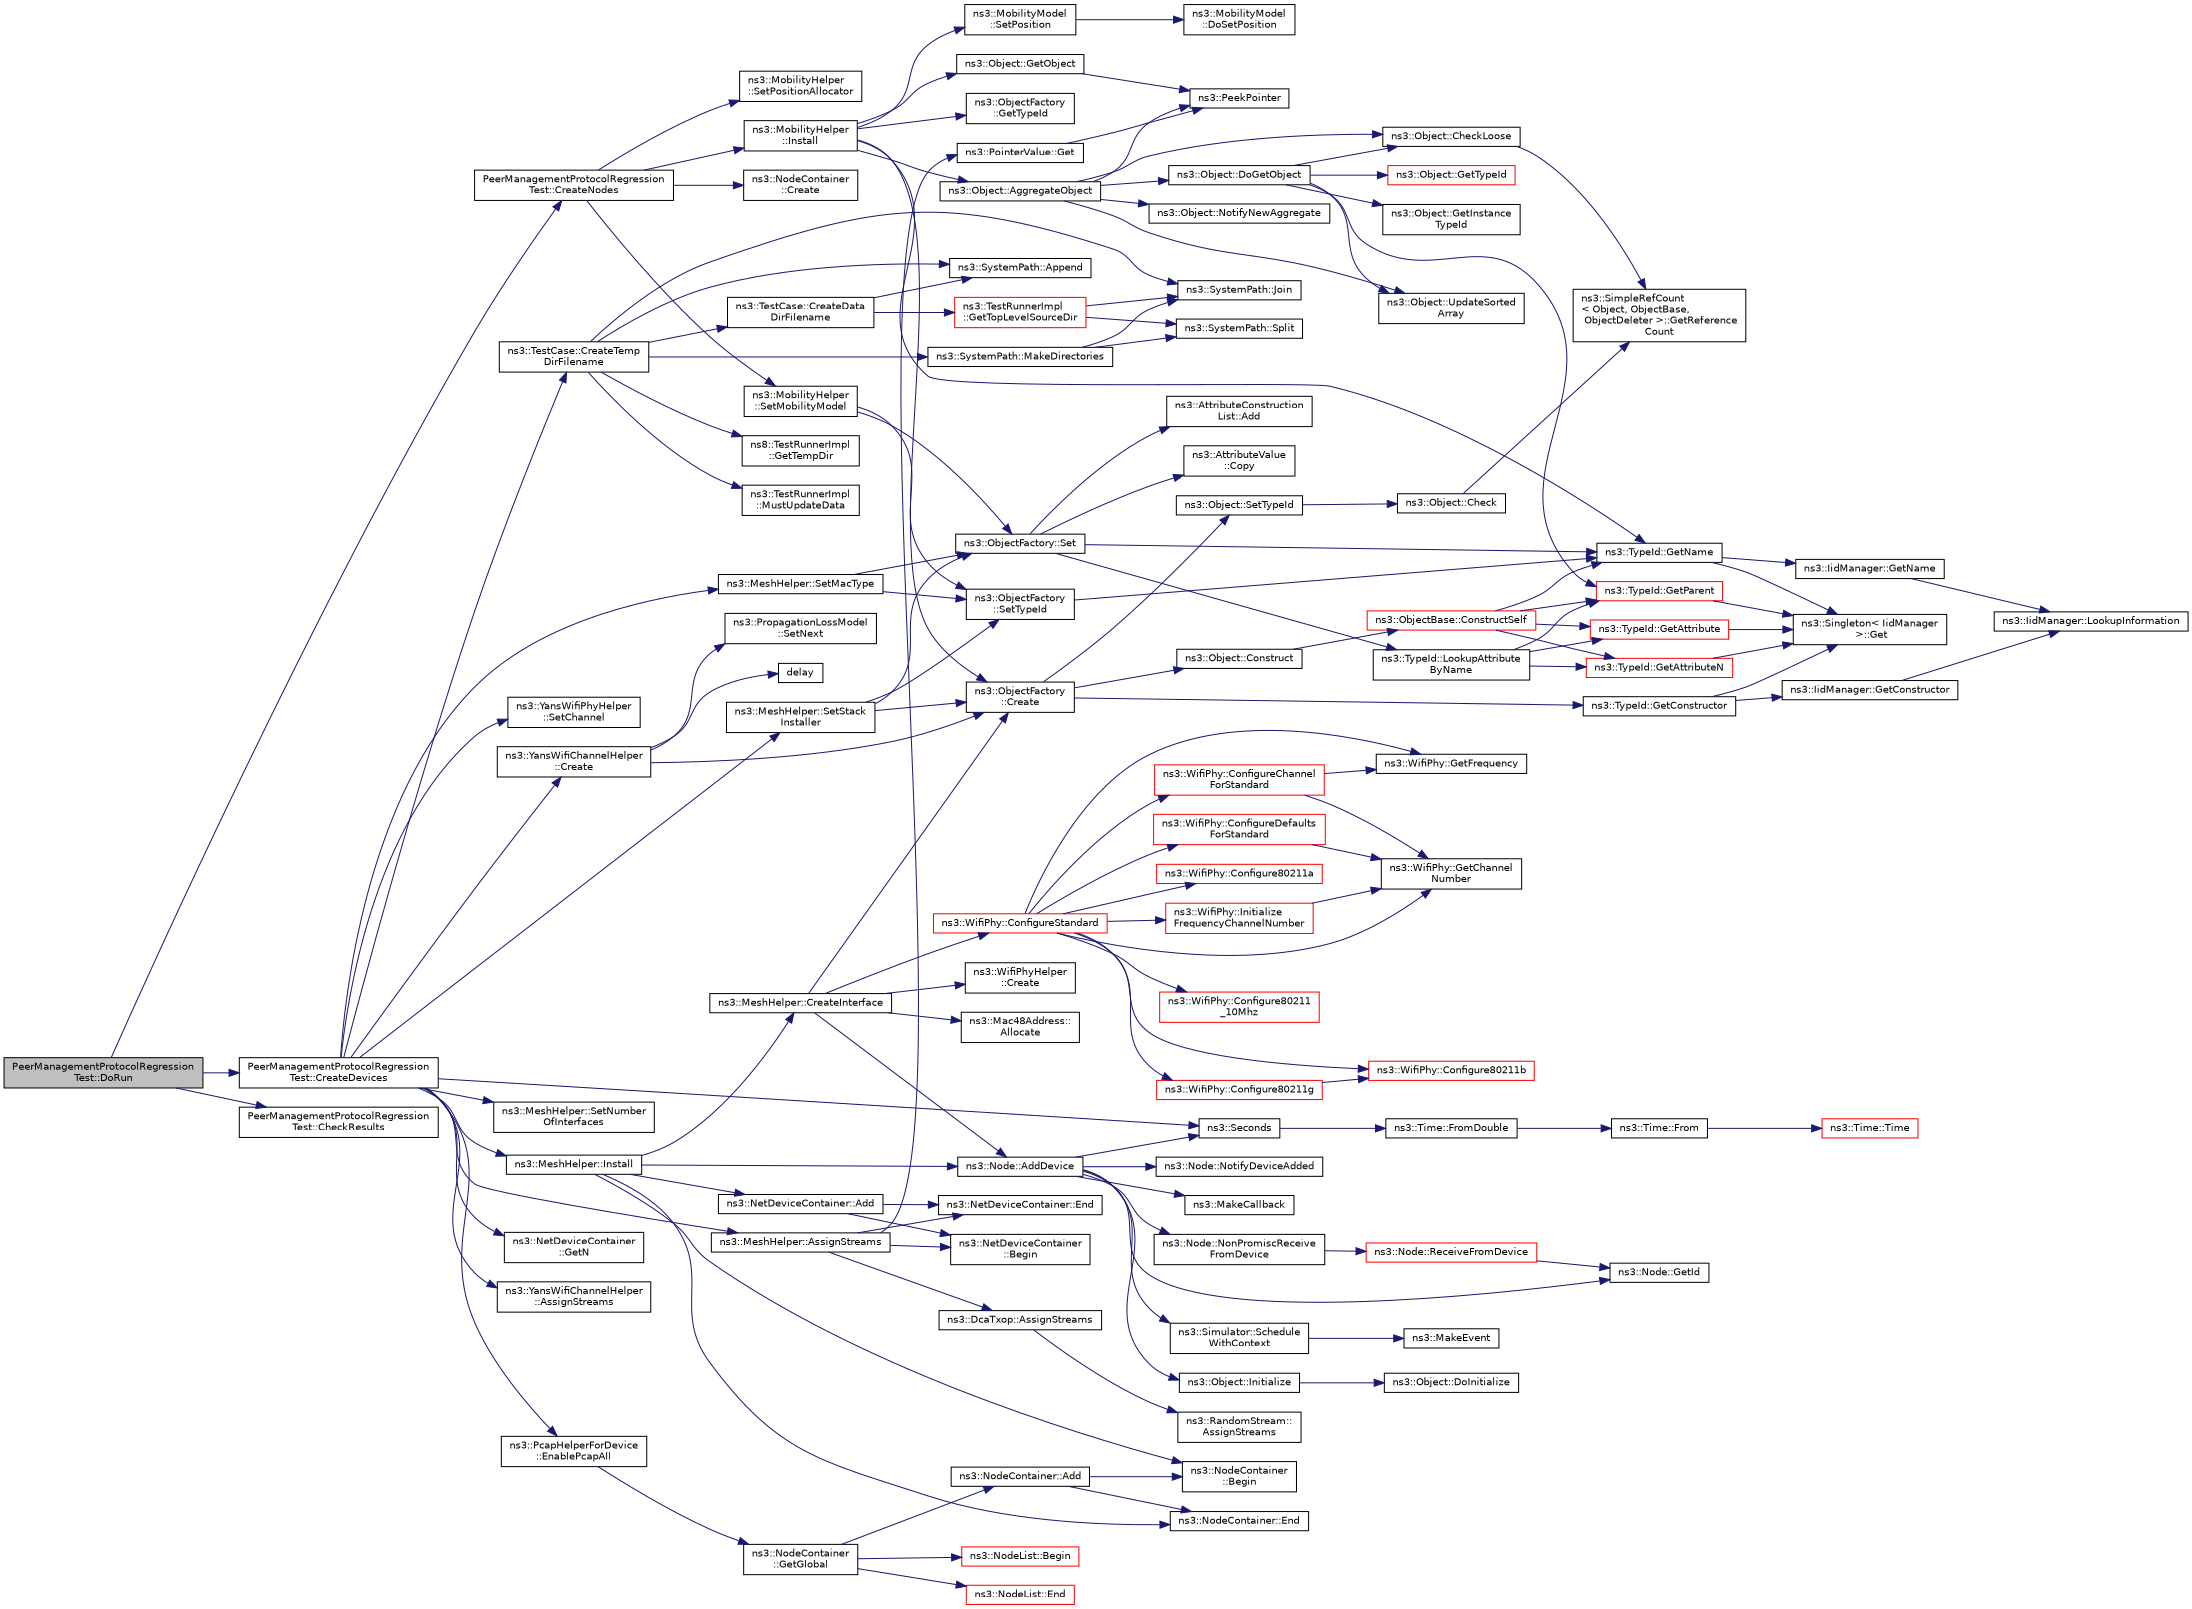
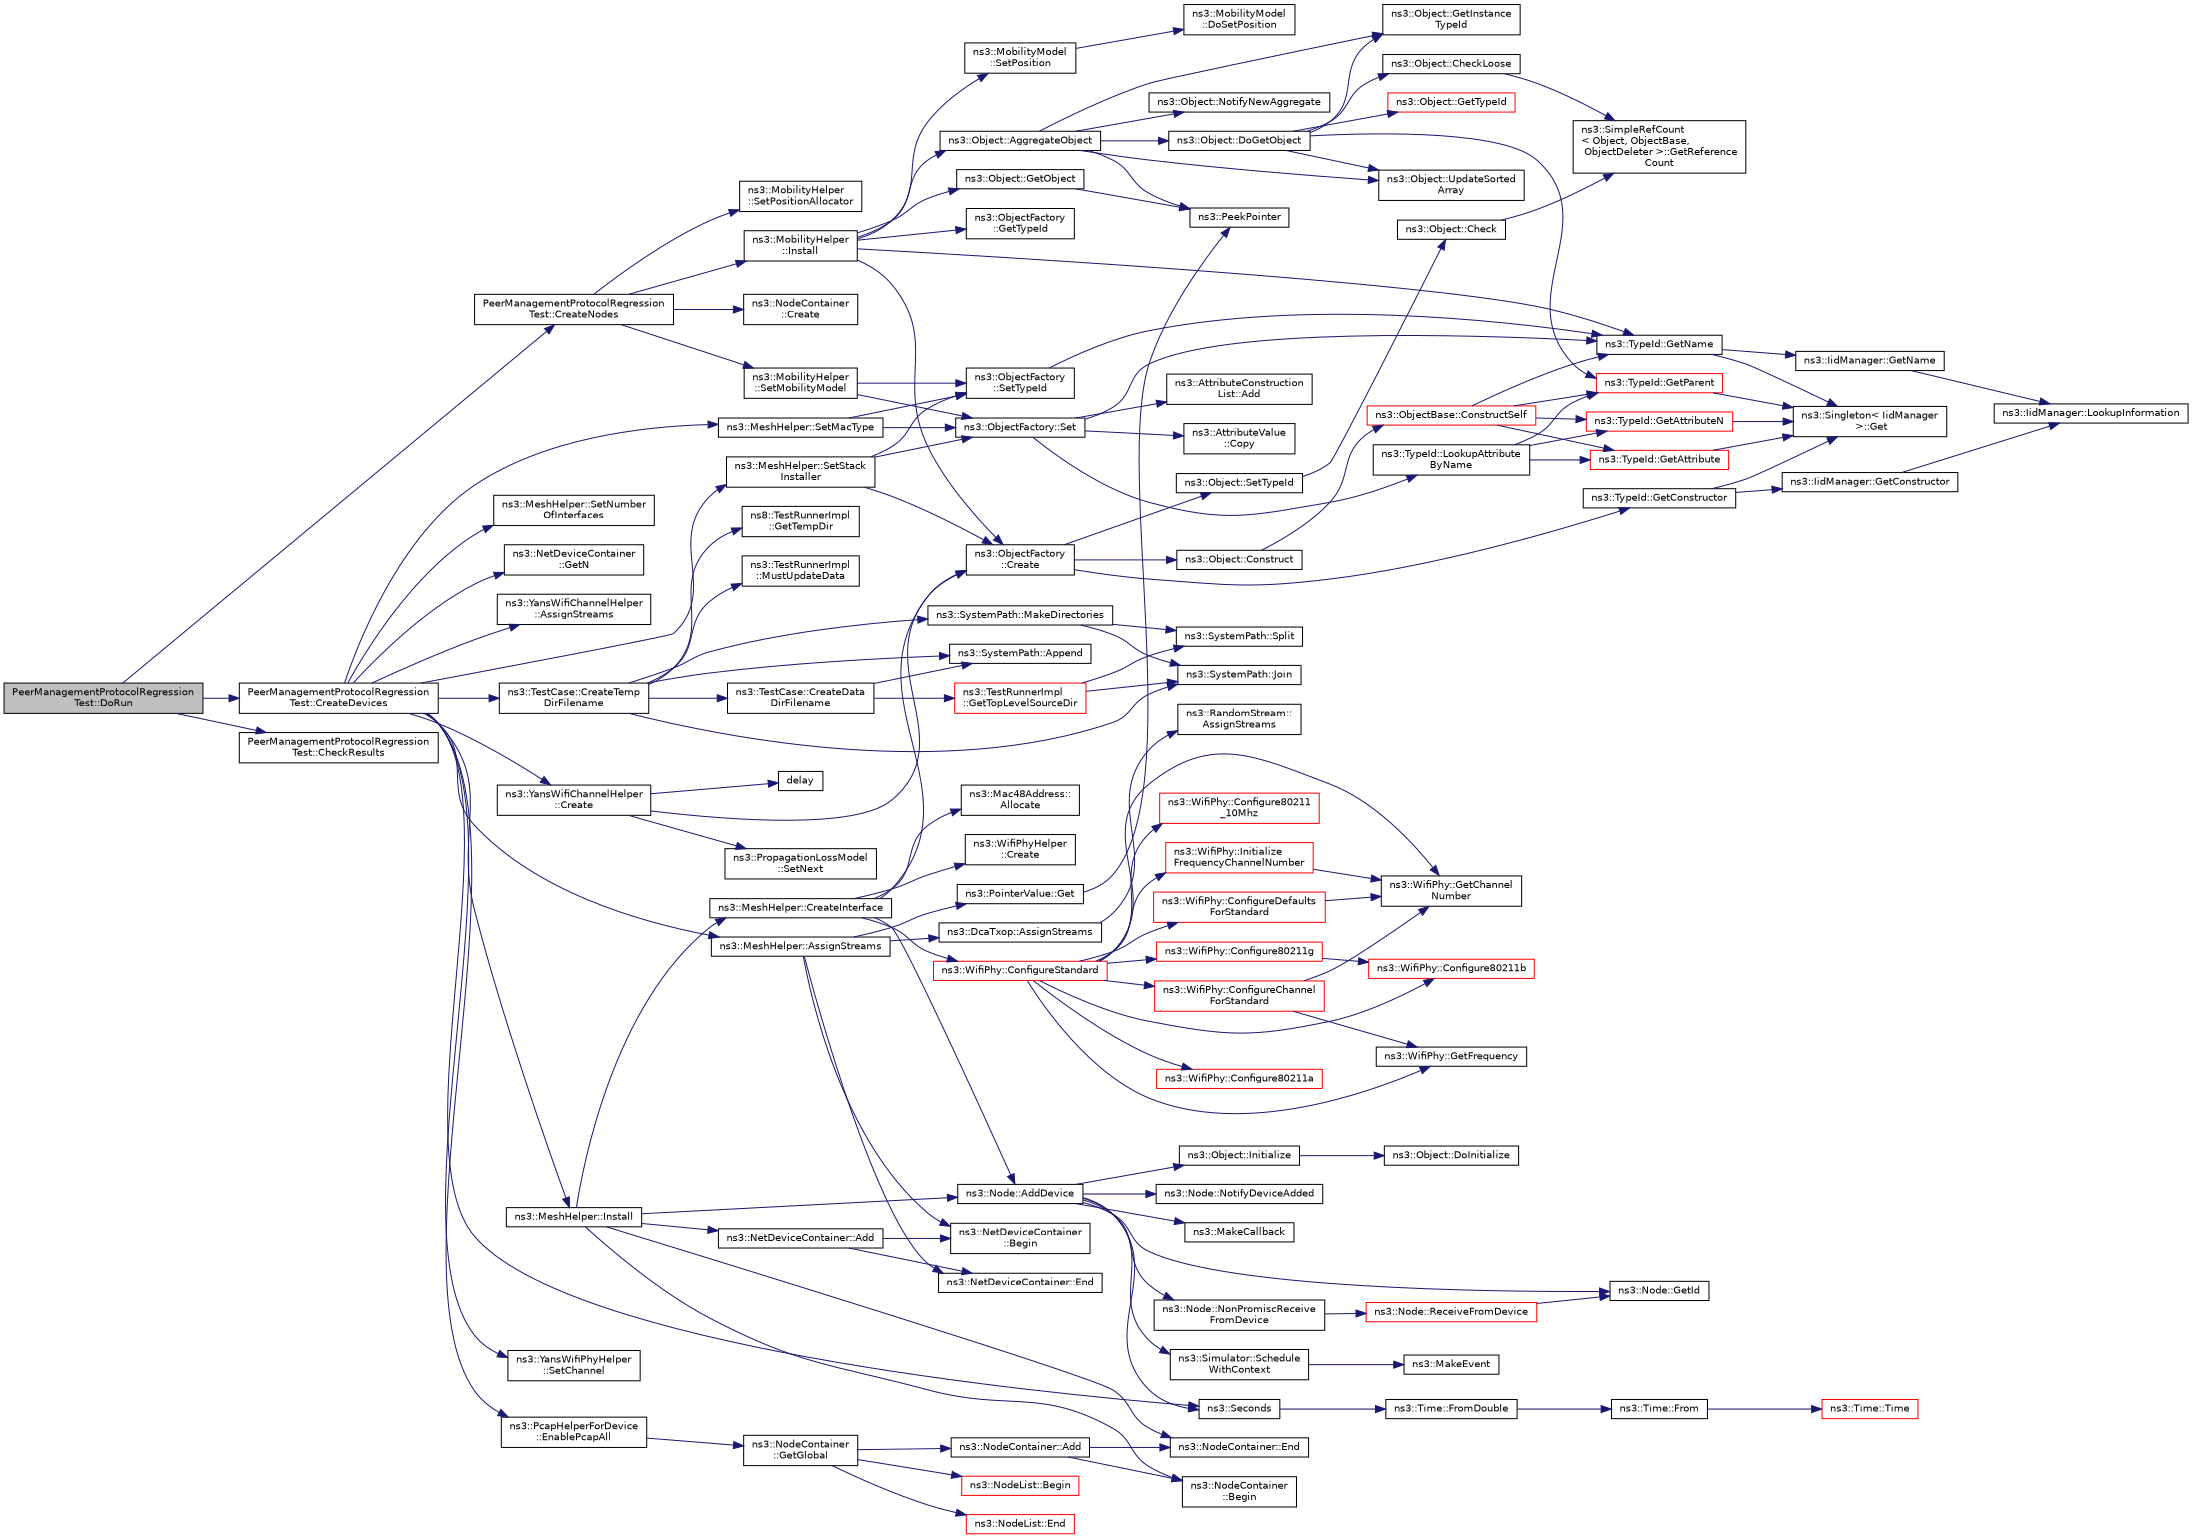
edge "ns3::Object::AggregateObject" -> "ns3::Object::CheckLoose": now "ns3::Object::AggregateObject" -> "ns3::Object::GetInstance TypeId"
